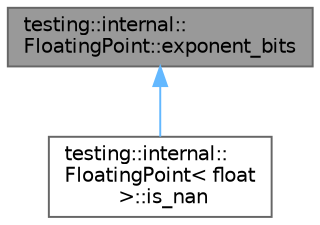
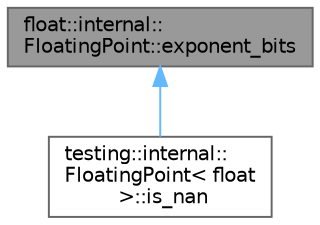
node "testing::internal:: FloatingPoint::exponent_bits": label "testing::internal:: FloatingPoint::exponent_bits" -> "float::internal:: FloatingPoint::exponent_bits"
